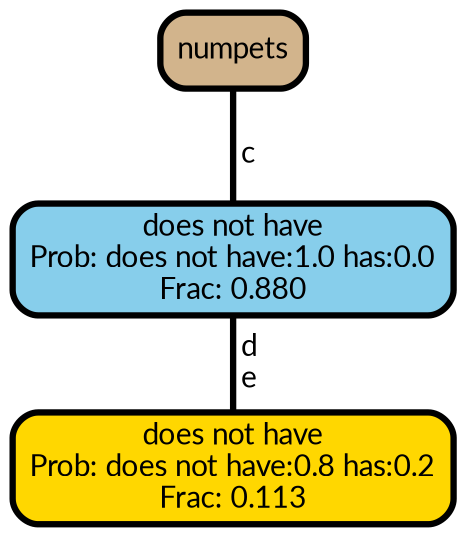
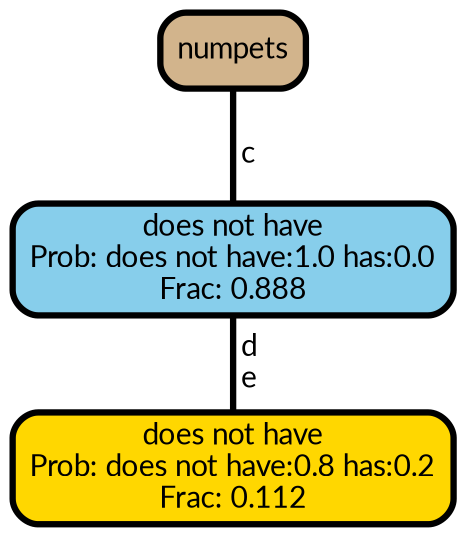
node "does not have Prob: does not have:1.0 has:0.0 Frac: 0.880": label "does not have Prob: does not have:1.0 has:0.0 Frac: 0.880" -> "does not have Prob: does not have:1.0 has:0.0 Frac: 0.888"
node "does not have Prob: does not have:0.8 has:0.2 Frac: 0.113": label "does not have Prob: does not have:0.8 has:0.2 Frac: 0.113" -> "does not have Prob: does not have:0.8 has:0.2 Frac: 0.112"
